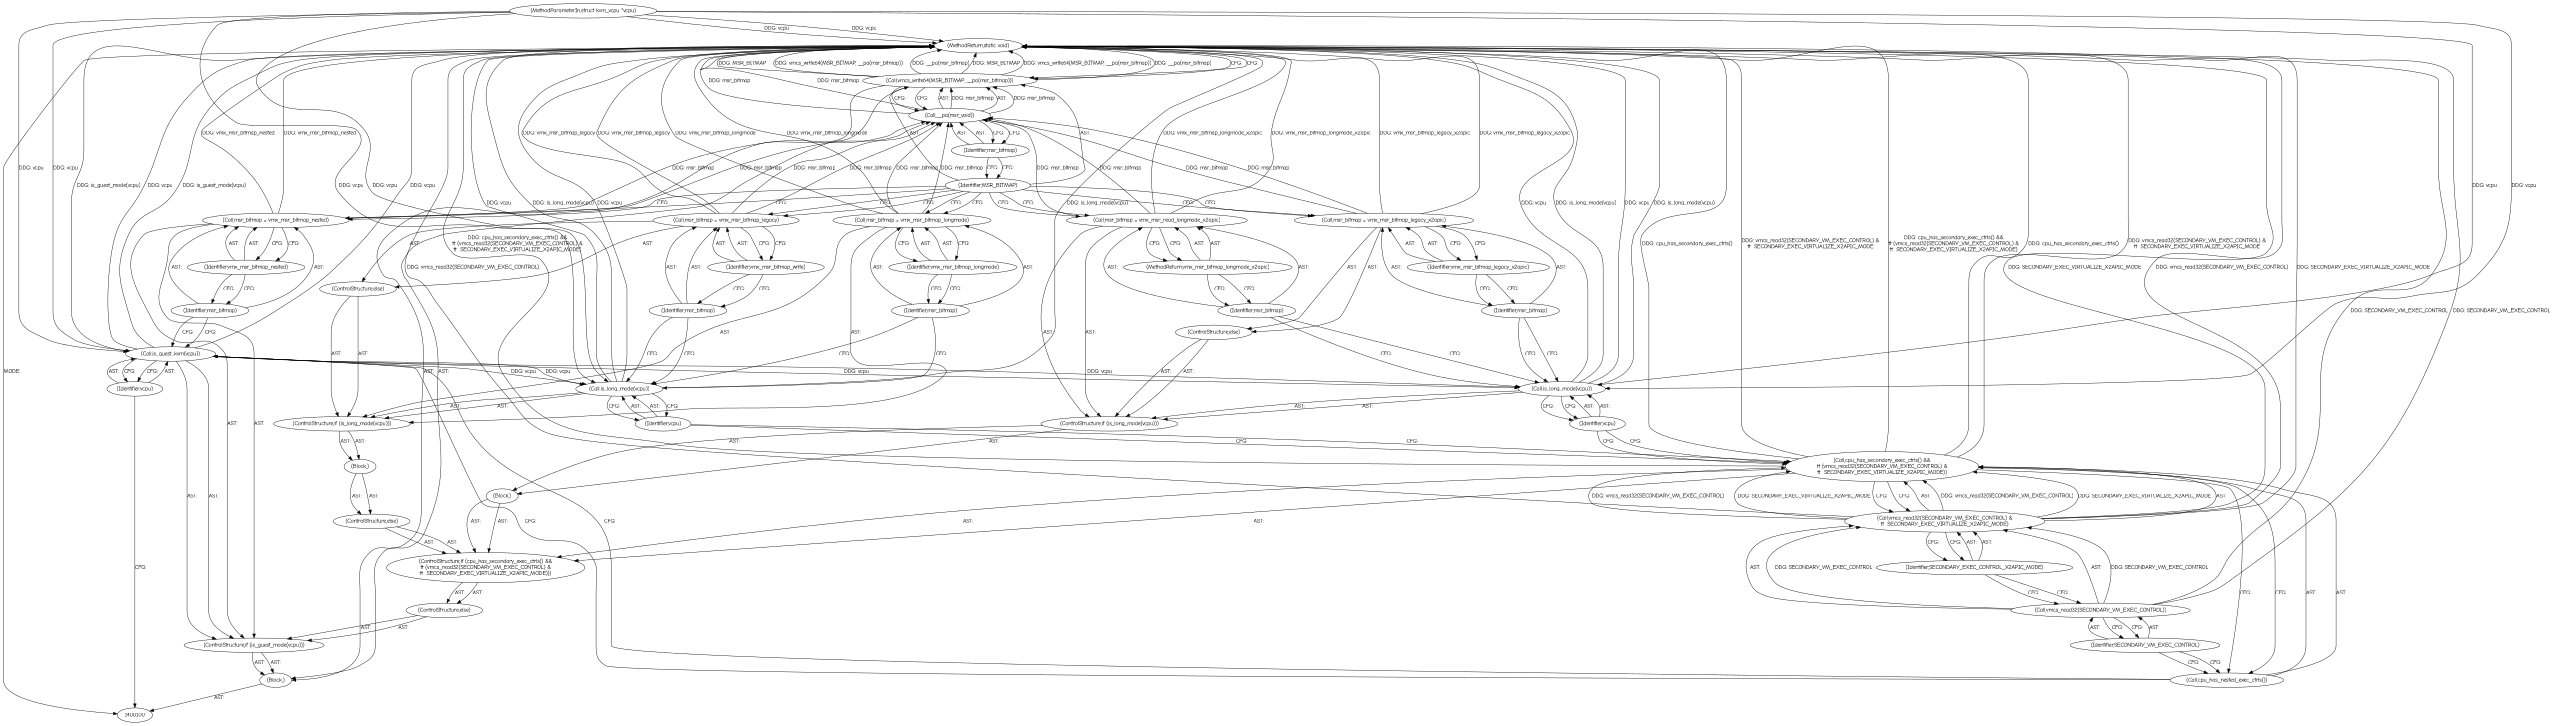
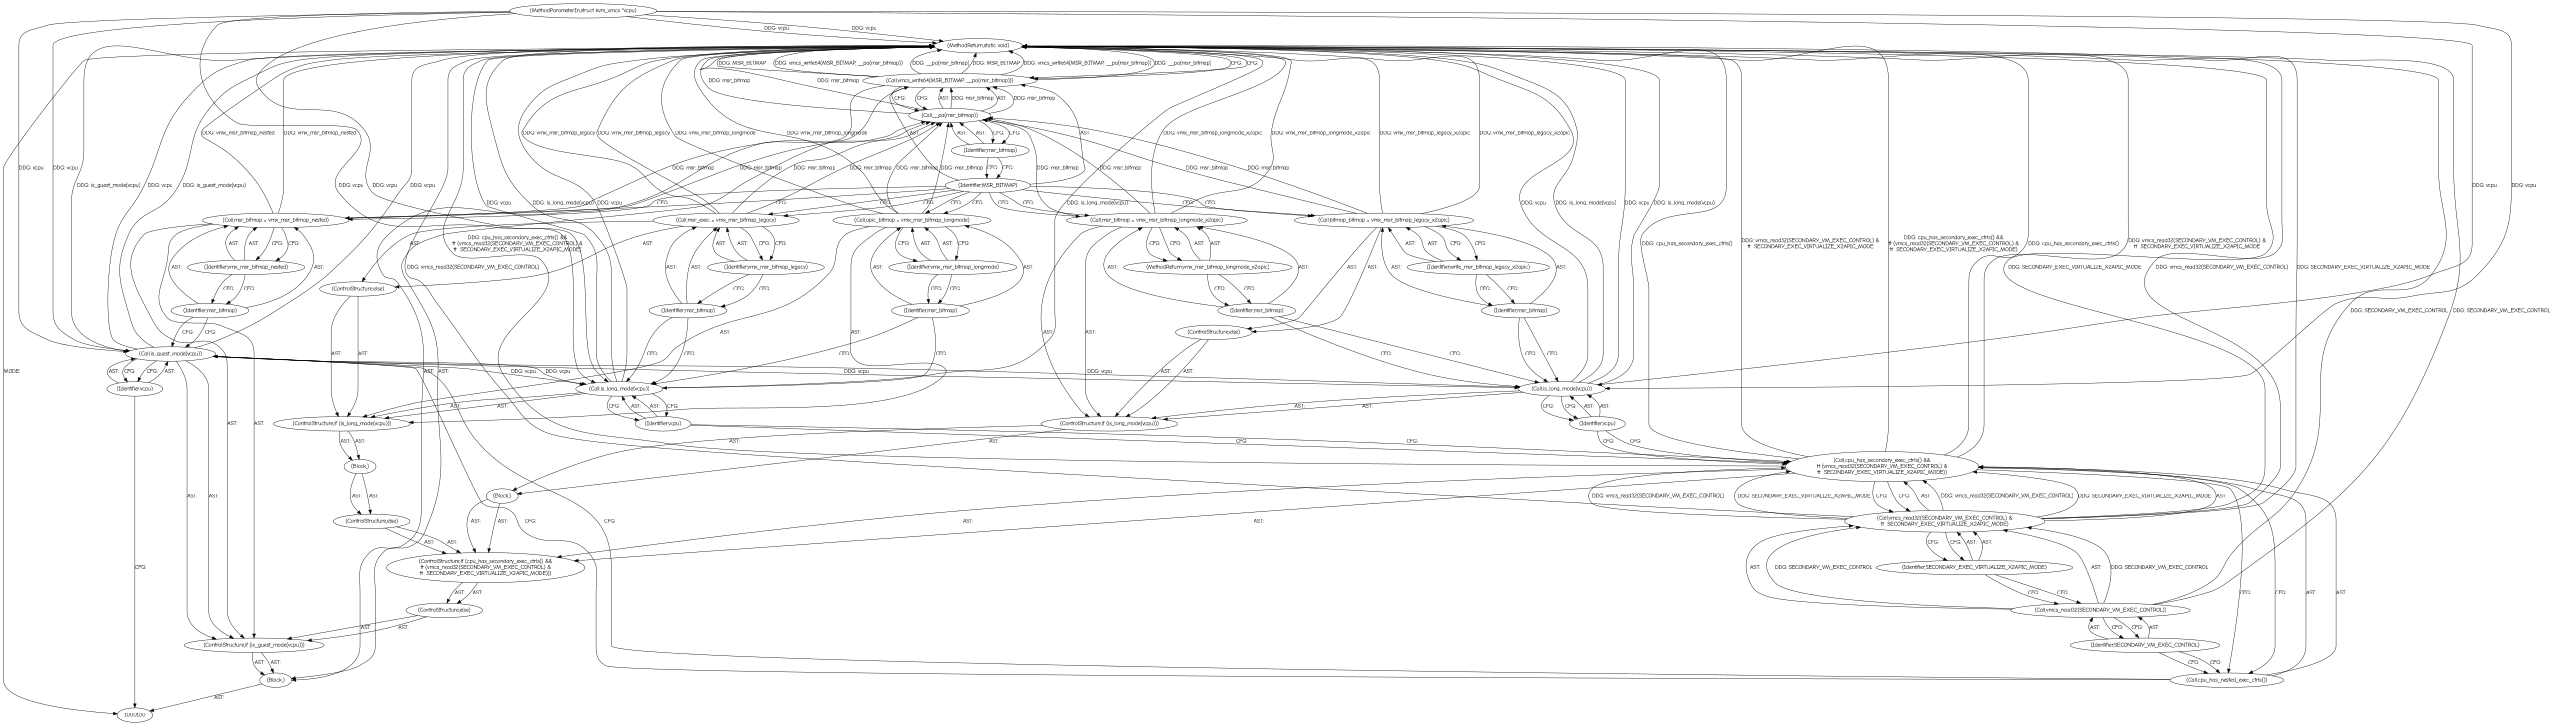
node "(MethodParameterIn,struct kvm_vcpu *vcpu)": label "(MethodParameterIn,struct kvm_vcpu *vcpu)" -> "(MethodParameterIn,struct kvm_vmcs *vcpu)"
node "(Call,__pa(msr_void))": label "(Call,__pa(msr_void))" -> "(Call,__pa(msr_bitmap))"
node "(Call,msr_bitmap = vmx_msr_bitmap_legacy)": label "(Call,msr_bitmap = vmx_msr_bitmap_legacy)" -> "(Call,msr_exec = vmx_msr_bitmap_legacy)"
node "(Call,msr_bitmap = vmx_msr_bitmap_longmode)": label "(Call,msr_bitmap = vmx_msr_bitmap_longmode)" -> "(Call,apic_bitmap = vmx_msr_bitmap_longmode)"
node "(Call,msr_bitmap = vmx_msr_read_longmode_x2apic)": label "(Call,msr_bitmap = vmx_msr_read_longmode_x2apic)" -> "(Call,msr_bitmap = vmx_msr_bitmap_longmode_x2apic)"
node "(Call,msr_bitmap = vmx_msr_bitmap_legacy_x2apic)": label "(Call,msr_bitmap = vmx_msr_bitmap_legacy_x2apic)" -> "(Call,bitmap_bitmap = vmx_msr_bitmap_legacy_x2apic)"
node "(Identifier,vmx_msr_bitmap_write)": label "(Identifier,vmx_msr_bitmap_write)" -> "(Identifier,vmx_msr_bitmap_legacy)"
node "(Identifier,vmx_msr_bitmap_legacy_x2apic)": label "(Identifier,vmx_msr_bitmap_legacy_x2apic)" -> "(Identifier,write_msr_bitmap_legacy_x2apic)"
node "(Call,is_guest_kvm(vcpu))": label "(Call,is_guest_kvm(vcpu))" -> "(Call,is_guest_mode(vcpu))"
node "(Identifier,SECONDARY_EXEC_CONTROL_X2APIC_MODE)": label "(Identifier,SECONDARY_EXEC_CONTROL_X2APIC_MODE)" -> "(Identifier,SECONDARY_EXEC_VIRTUALIZE_X2APIC_MODE)"
node "1400100": label "1400100" -> "1000100"
